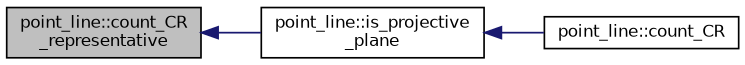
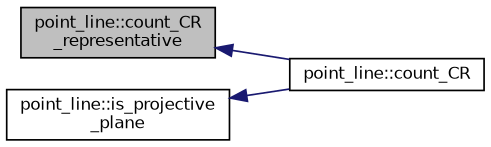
edge "point_line::is_projective _plane" -> "point_line::count_CR _representative": now "point_line::count_CR" -> "point_line::count_CR _representative"
